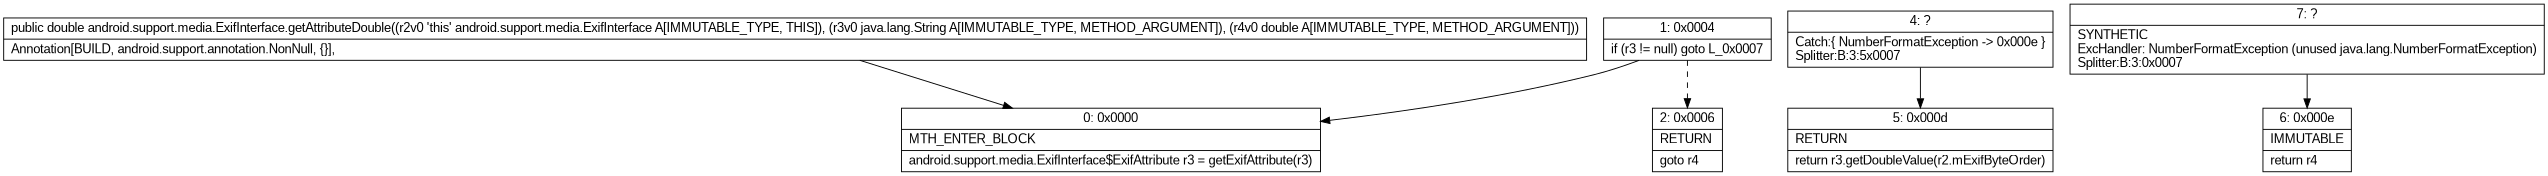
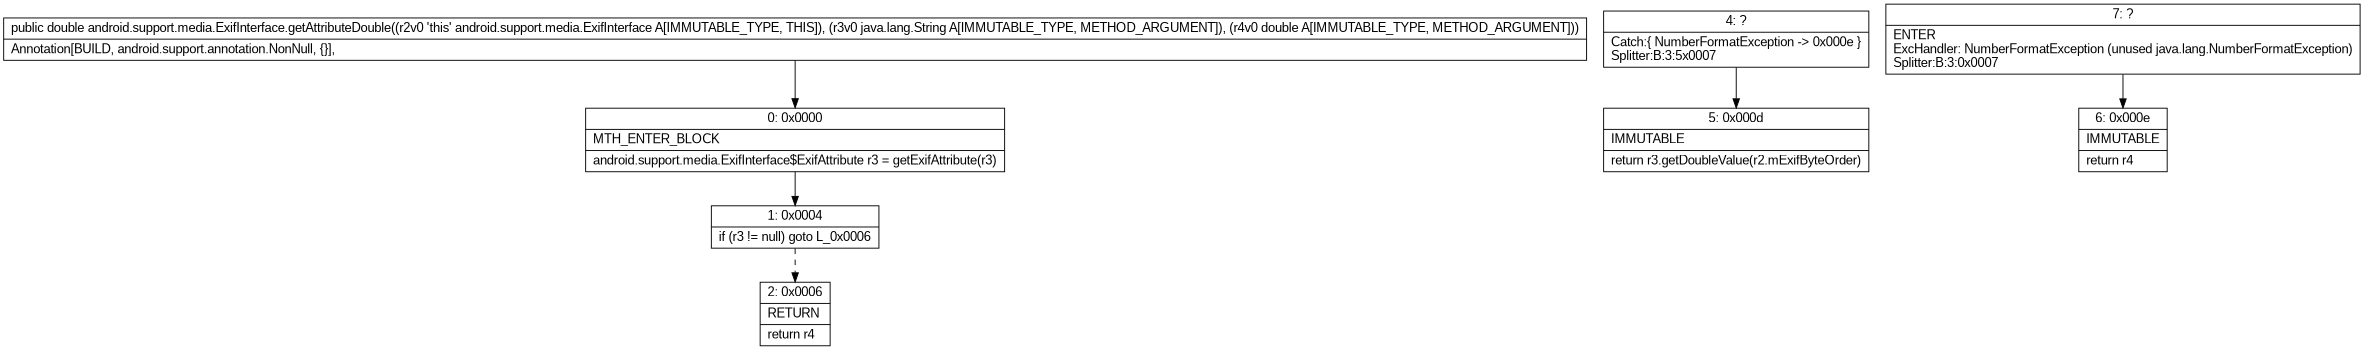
node "7: ?": text "SYNTHETIC" -> "ENTER"
node "1: 0x0004": text "if (r3 != null) goto L_0x0007" -> "if (r3 != null) goto L_0x0006"
edge "1: 0x0004" -> "0: 0x0000": reversed
node "5: 0x000d": text "RETURN" -> "IMMUTABLE"
node "2: 0x0006": text "goto r4" -> "return r4"
